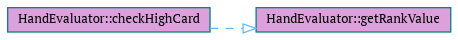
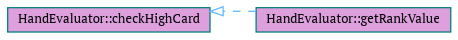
edge "HandEvaluator::checkHighCard" -> "HandEvaluator::getRankValue": reversed
